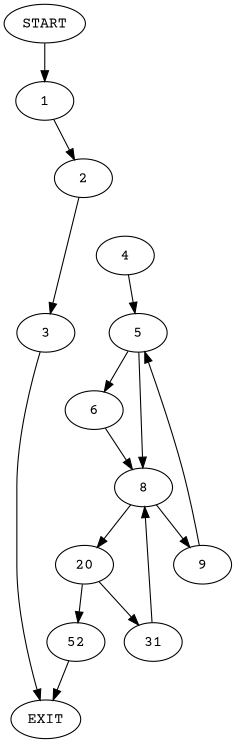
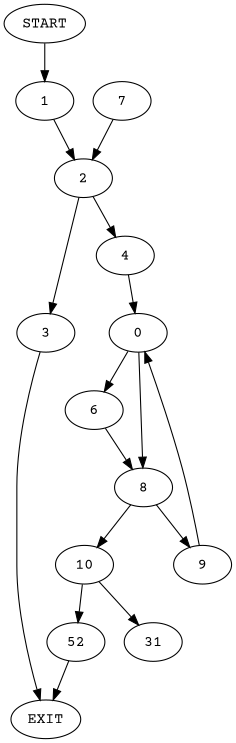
node "7": added
edge "2" -> "4": added
node "5": label "5" -> "0"
node "20": label "20" -> "10"
edge "31" -> "8": removed
